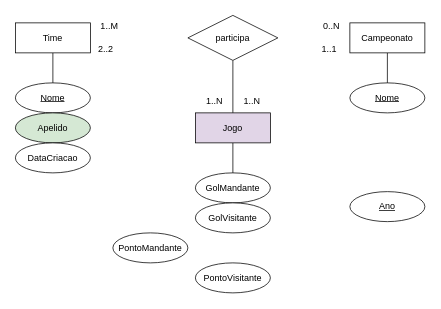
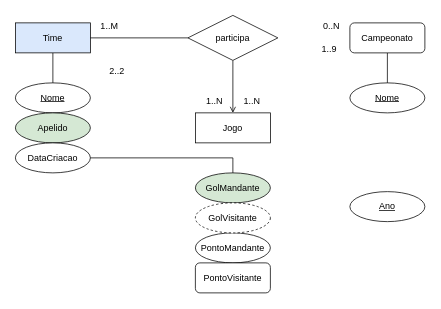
node "Time": fillcolor #ffffff -> #dae8fc
edge "Time" -- "participa": added
node "Campeonato": shape rectangle -> rounded rectangle
node "2..2": moved (105, 49) -> (117, 72)
node "1..1": label "1..1" -> "1..9"
edge "participa" -- "Jogo": arrowhead none -> open
node "Jogo": fillcolor #e1d5e7 -> #ffffff
edge "Jogo" -- "GolMandante": now "DataCriacao" -- "GolMandante"
node "GolMandante": fillcolor #ffffff -> #d5e8d4
node "GolVisitante": style solid -> dashed
node "PontoMandante": moved (150, 248) -> (233, 248)
node "PontoVisitante": shape ellipse -> rounded rectangle
